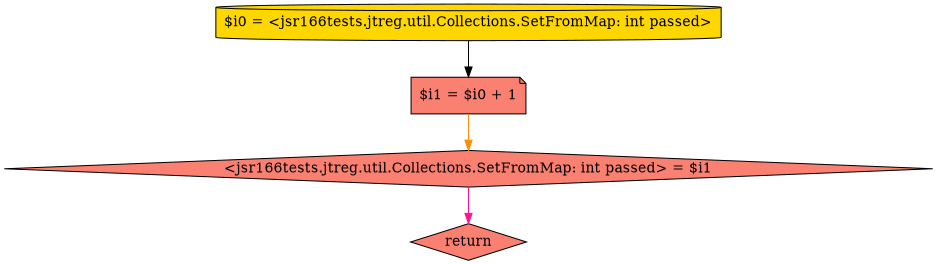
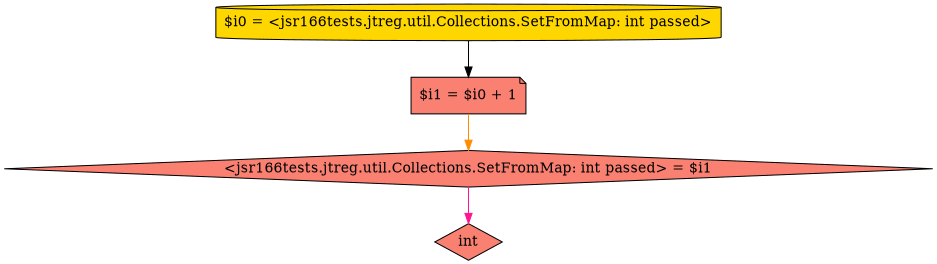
node "return": label "return" -> "int"
